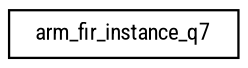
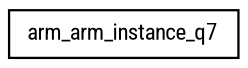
node "arm_fir_instance_q7": label "arm_fir_instance_q7" -> "arm_arm_instance_q7"
